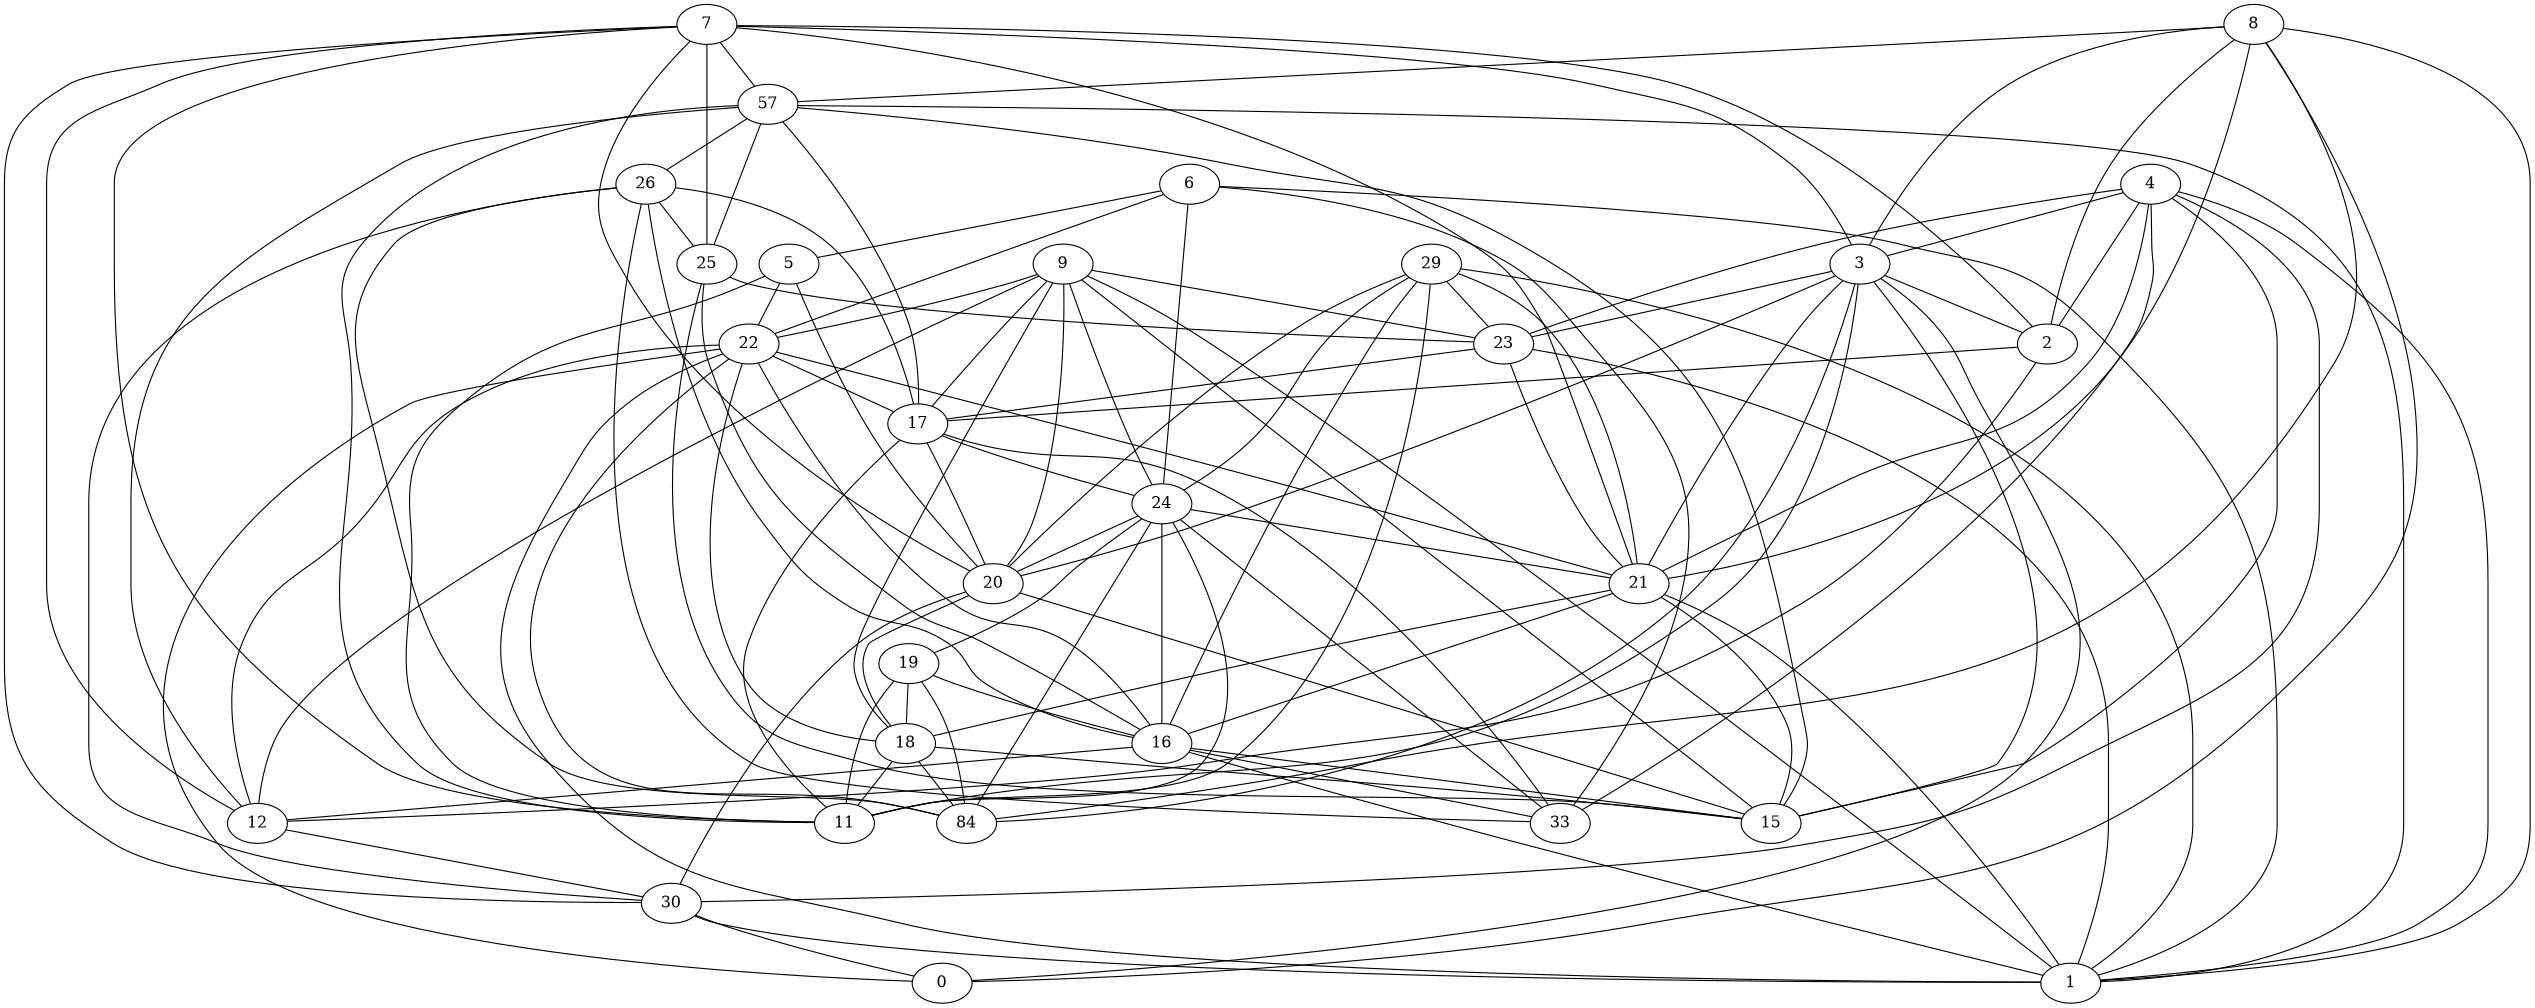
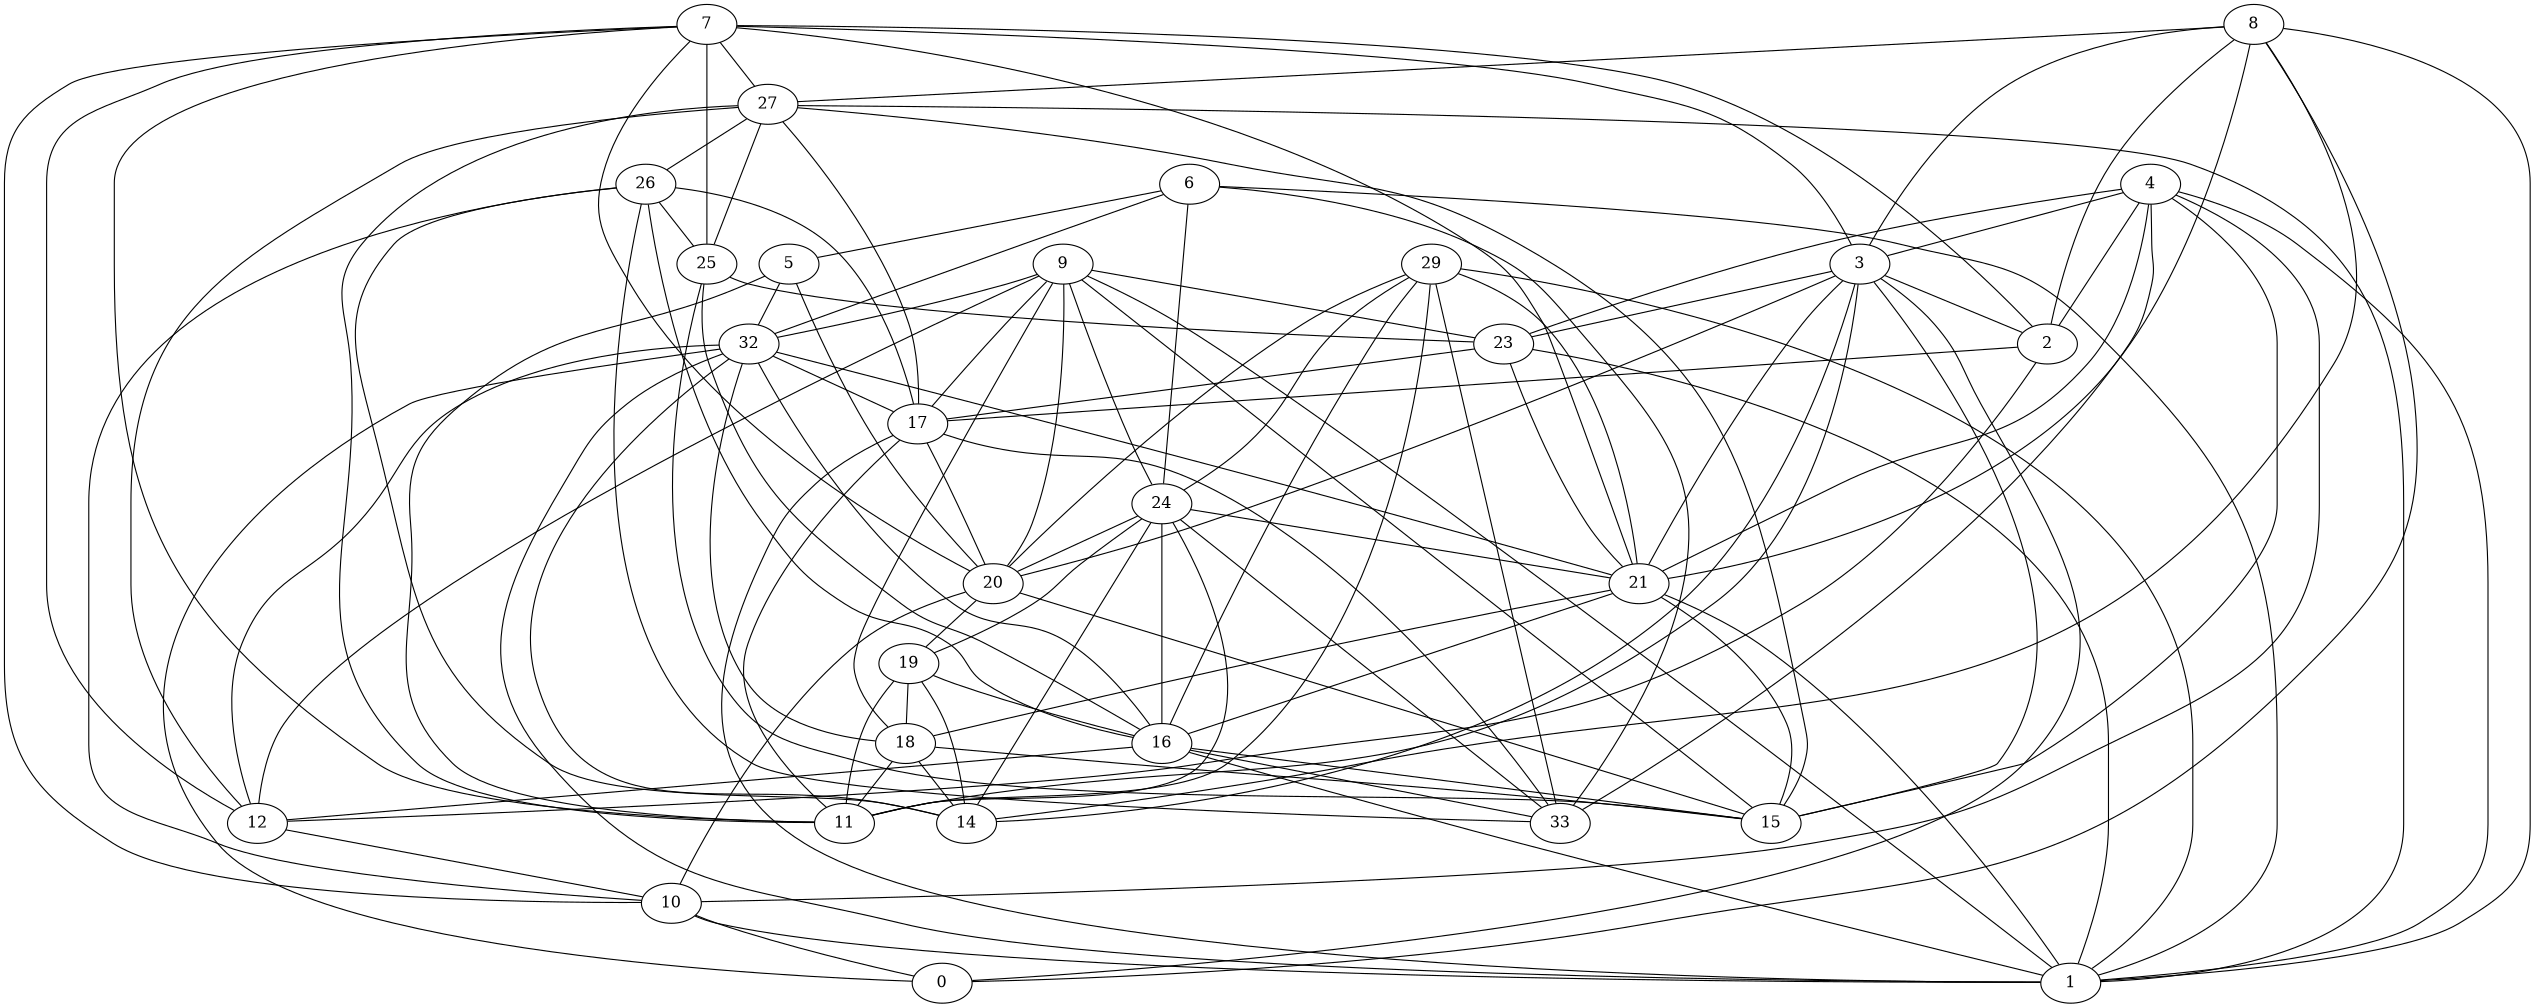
node "57": label "57" -> "27"
edge "29" -- "23": now "29" -- "33"
node "22": label "22" -> "32"
edge "17" -- "24": now "17" -- "1"
edge "20" -- "18": now "20" -- "19"
node "84": label "84" -> "14"
node "30": label "30" -> "10"
